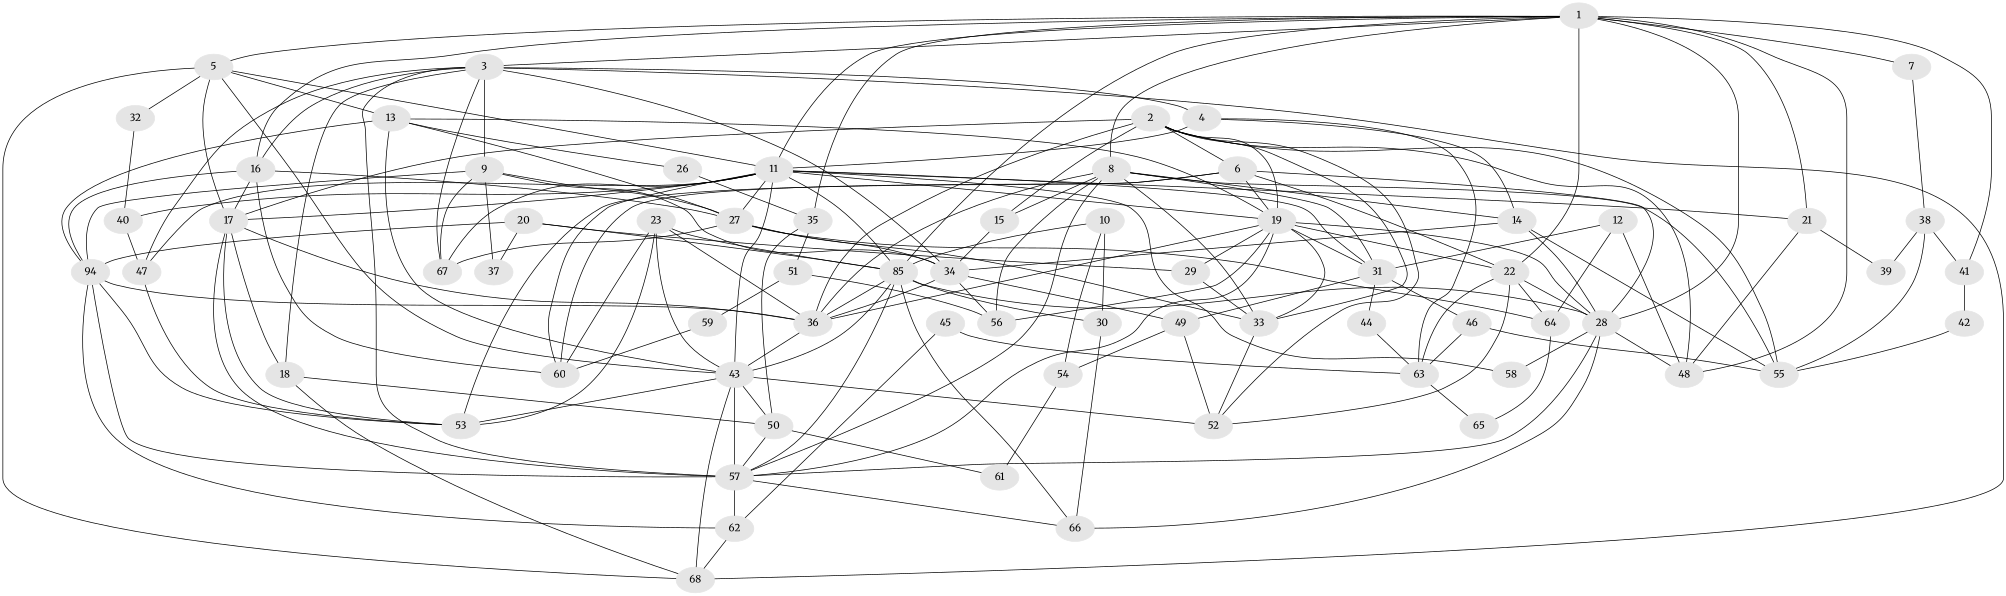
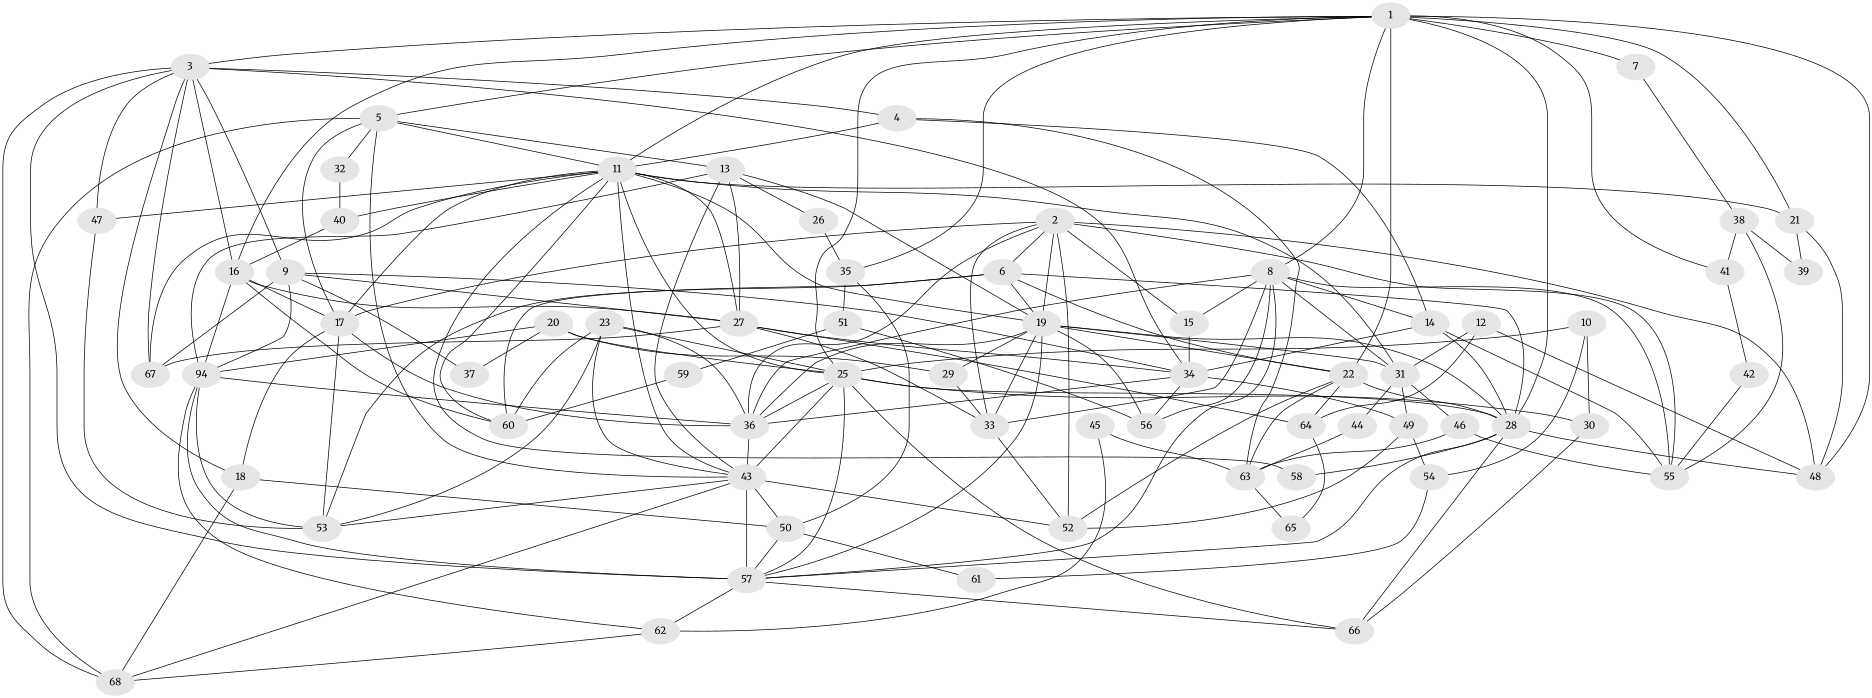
edge "40" -- "47": now "40" -- "16"
node "85": label "85" -> "25"
edge "17" -- "57": removed
